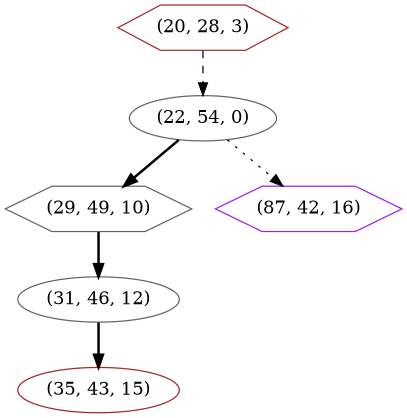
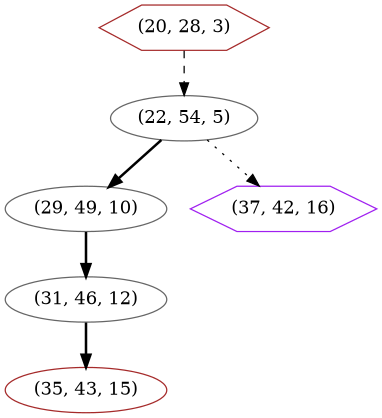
node "(22, 54, 0)": label "(22, 54, 0)" -> "(22, 54, 5)"
node "(29, 49, 10)": shape hexagon -> ellipse
node "(87, 42, 16)": label "(87, 42, 16)" -> "(37, 42, 16)"
